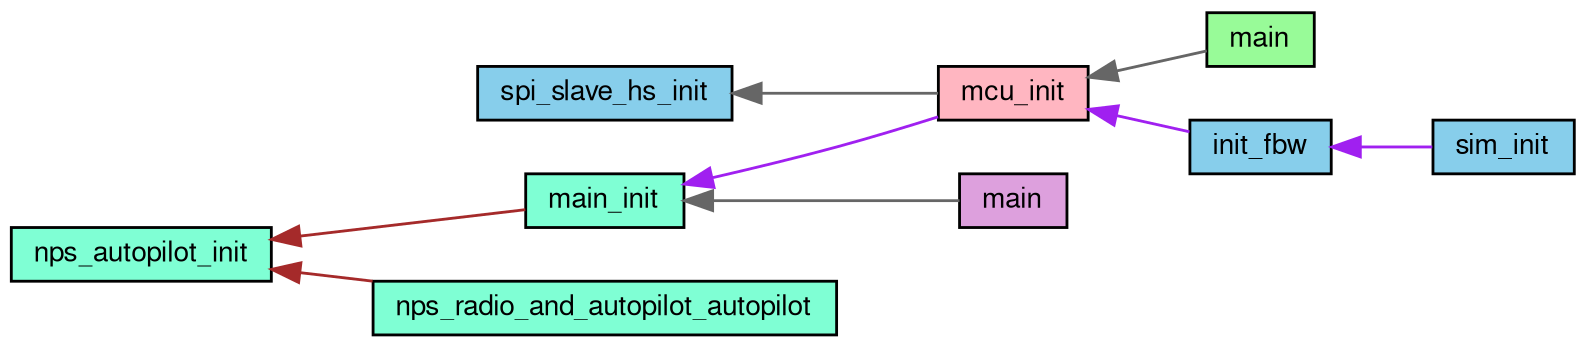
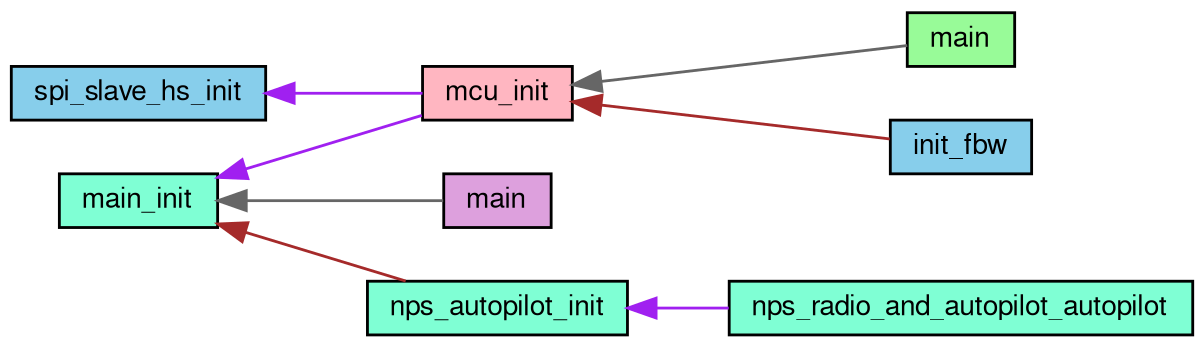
edge "mcu_init" -> "spi_slave_hs_init": color gray40 -> purple
edge "init_fbw" -> "mcu_init": color purple -> brown
node "sim_init": removed
edge "main_init" -> "nps_autopilot_init": reversed
edge "nps_radio_and_autopilot_autopilot" -> "nps_autopilot_init": color brown -> purple
